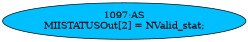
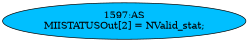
node "1097:AS MIISTATUSOut[2] = NValid_stat;": label "1097:AS MIISTATUSOut[2] = NValid_stat;" -> "1597:AS MIISTATUSOut[2] = NValid_stat;"
